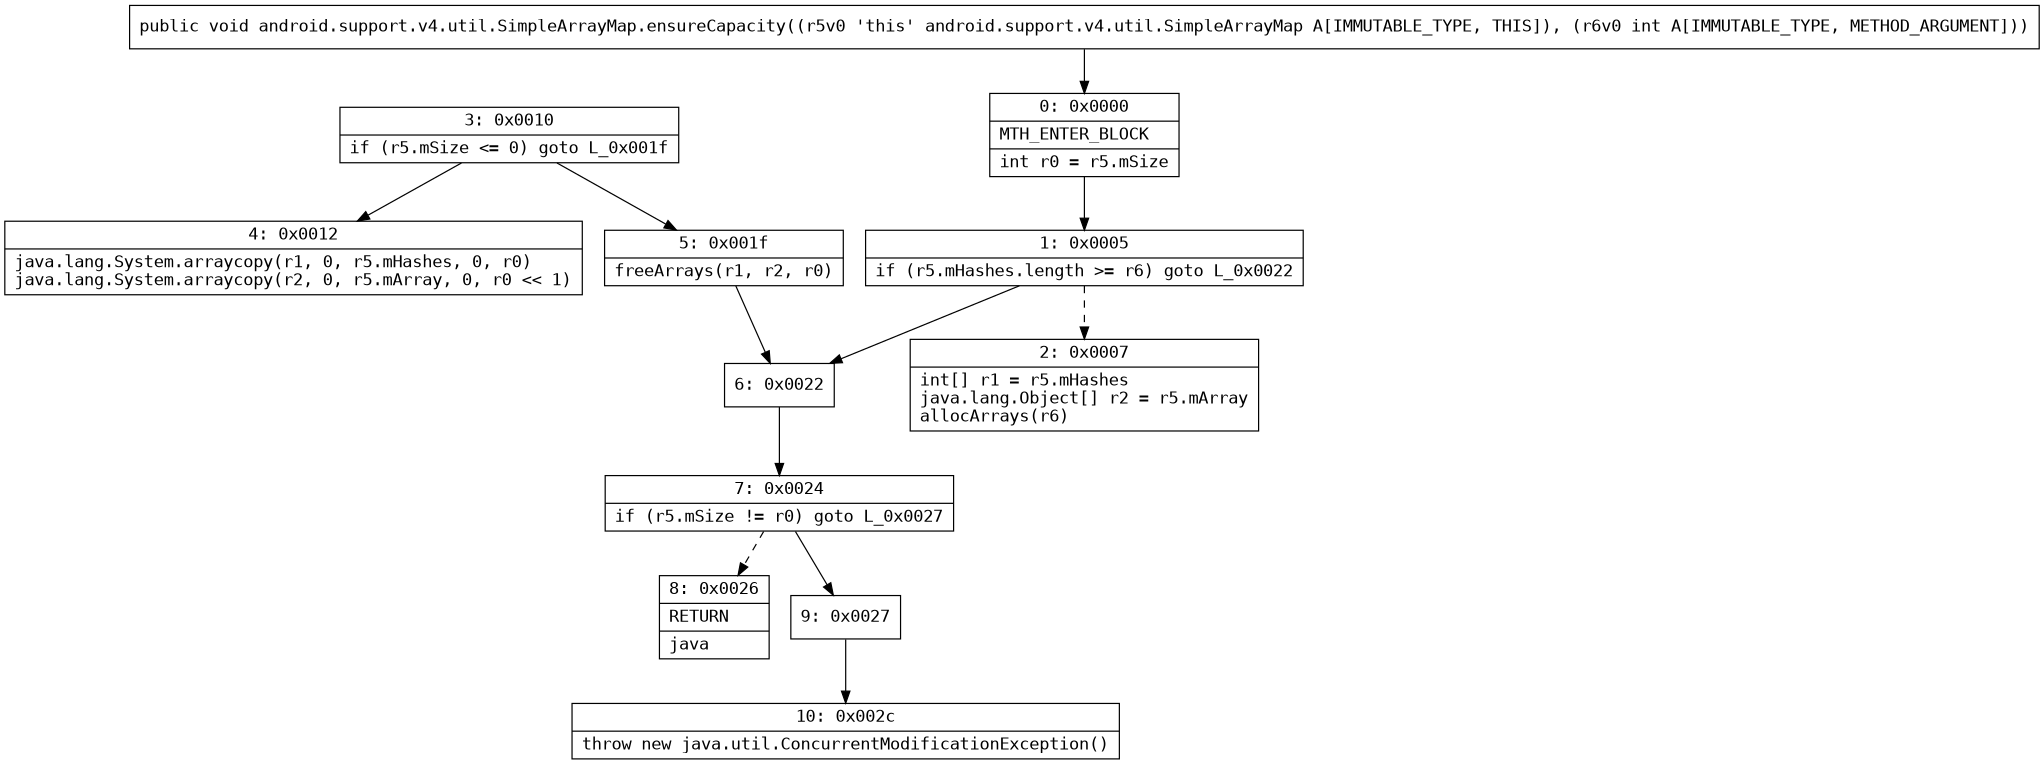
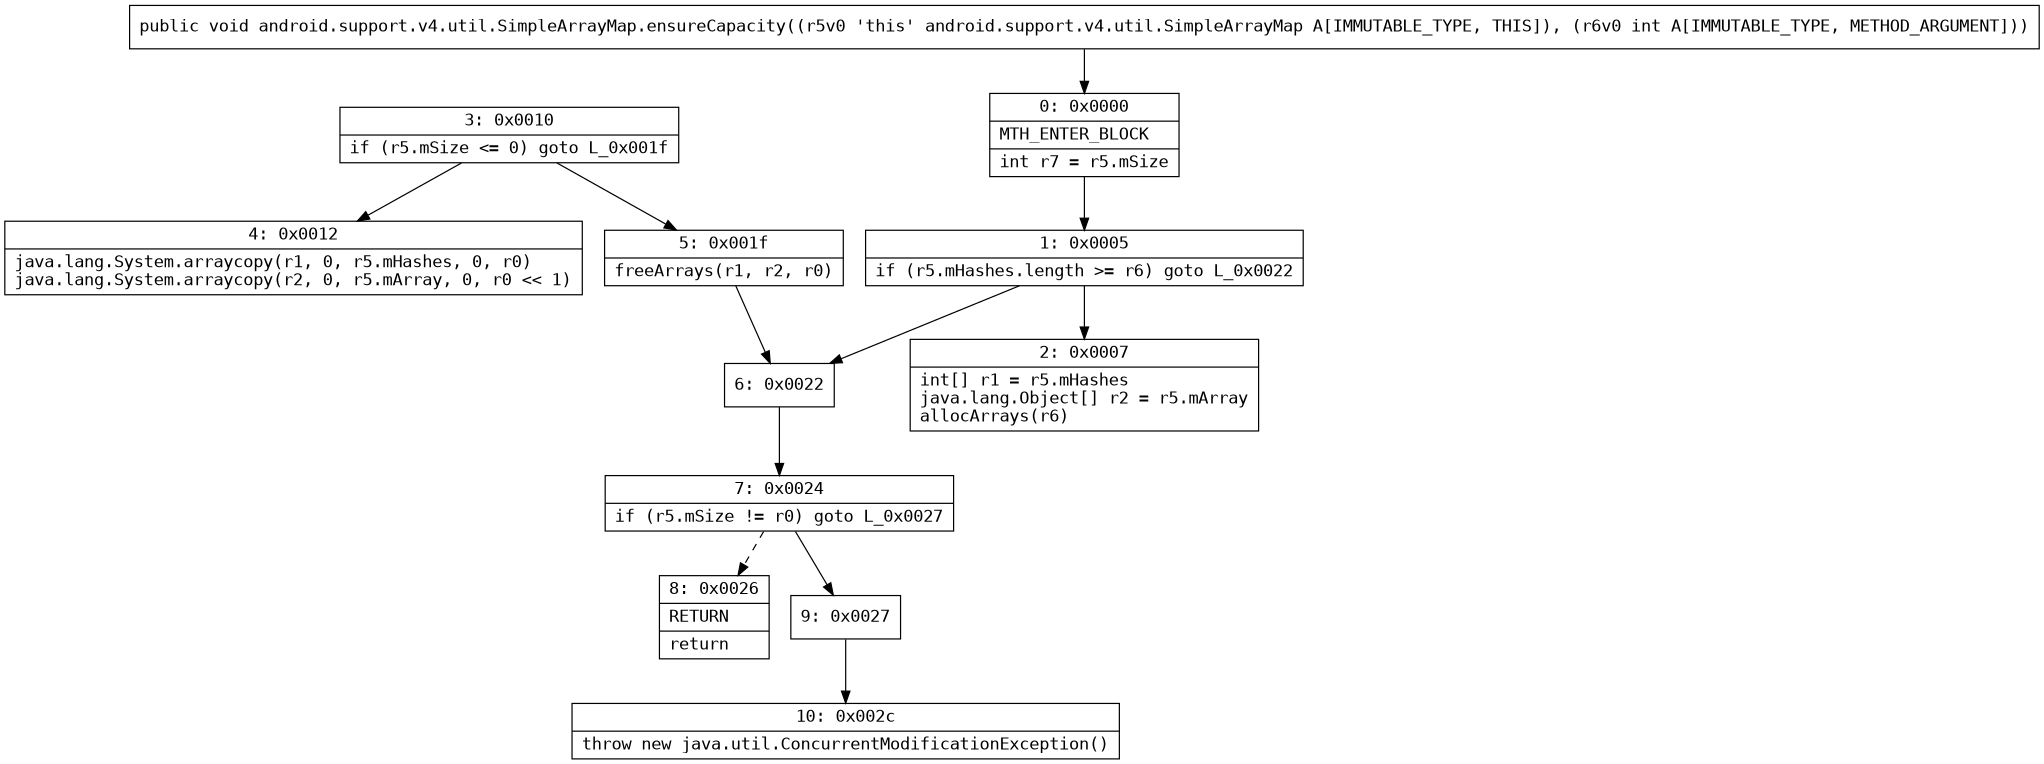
node "0: 0x0000": text "int r0 = r5.mSize" -> "int r7 = r5.mSize"
edge "1: 0x0005" -> "2: 0x0007": style dashed -> solid
node "8: 0x0026": text "java" -> "return"
